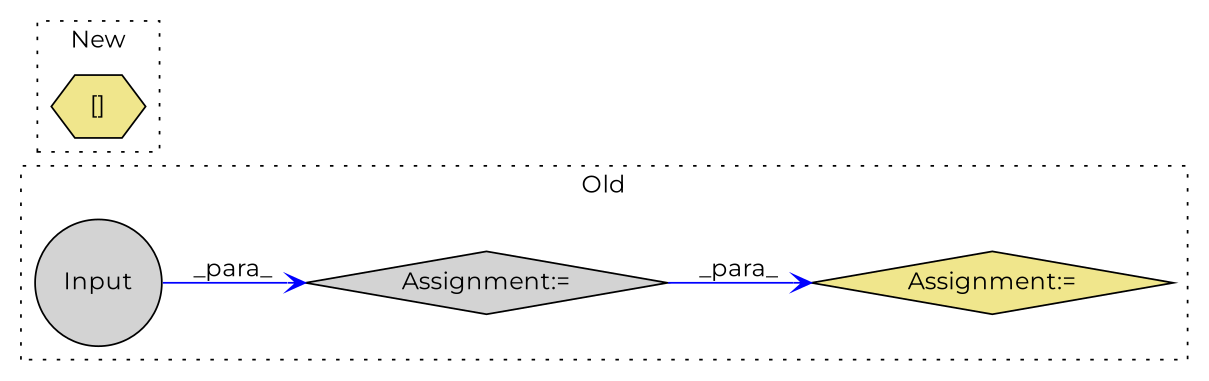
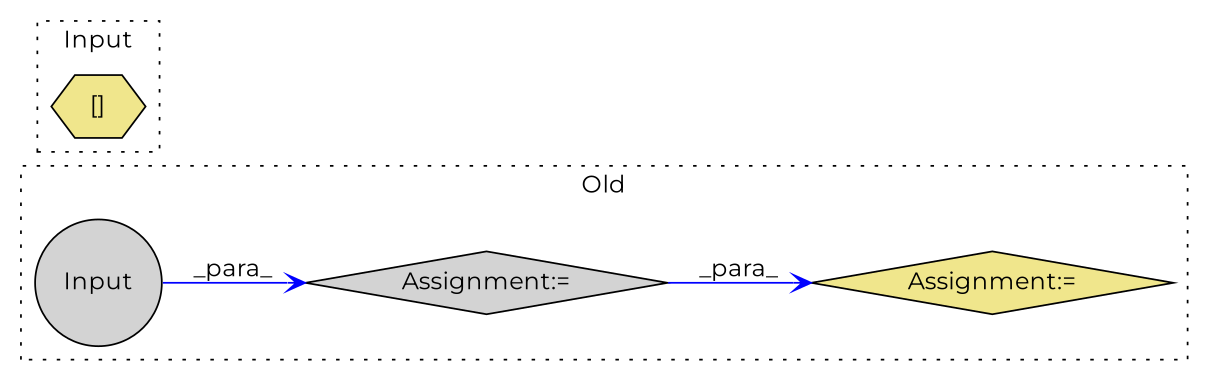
cluster "New": label "New" -> "Input"
